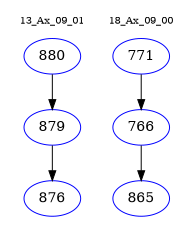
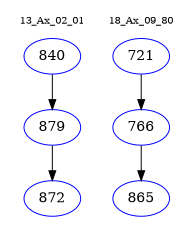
cluster "13_Ax_09_01": label "13_Ax_09_01" -> "13_Ax_02_01"
cluster "18_Ax_09_00": label "18_Ax_09_00" -> "18_Ax_09_80"
node "880": label "880" -> "840"
node "771": label "771" -> "721"
node "876": label "876" -> "872"
